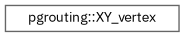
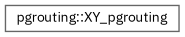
node "pgrouting::XY_vertex": label "pgrouting::XY_vertex" -> "pgrouting::XY_pgrouting"
